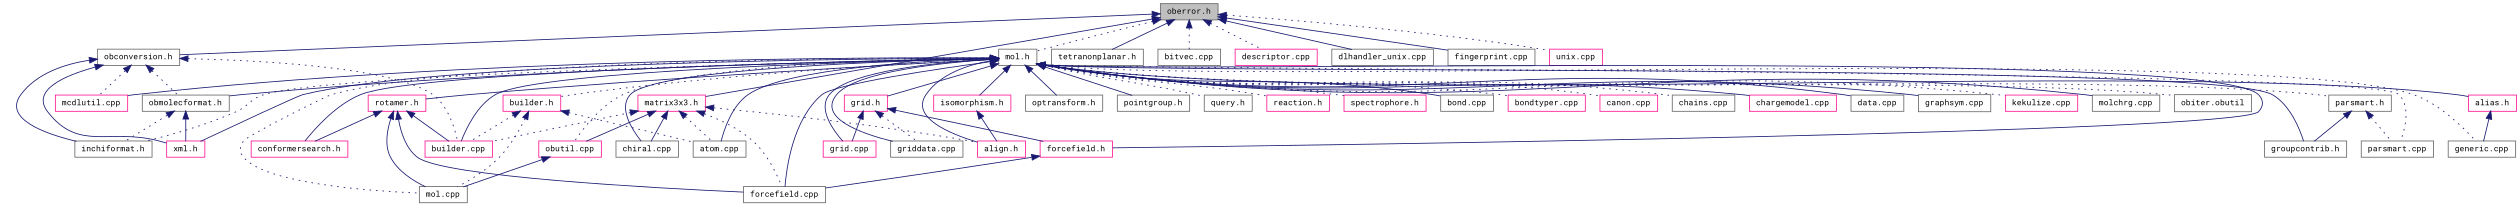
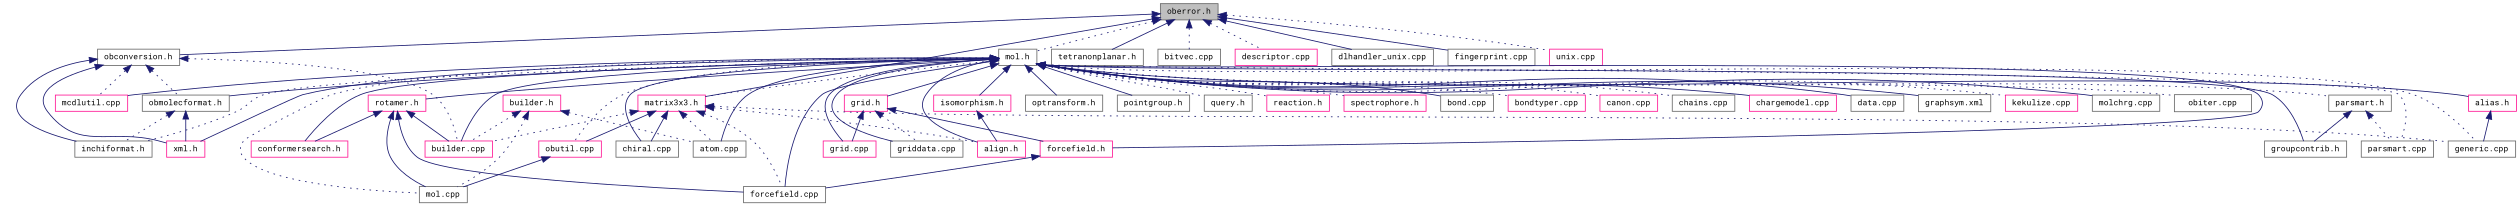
edge "builder.h" -> "mol.h": now "matrix3x3.h" -> "mol.h"
node "graphsym.cpp": label "graphsym.cpp" -> "graphsym.xml"
node "obiter.obutil": label "obiter.obutil" -> "obiter.cpp"
edge "generic.cpp" -> "matrix3x3.h": added
